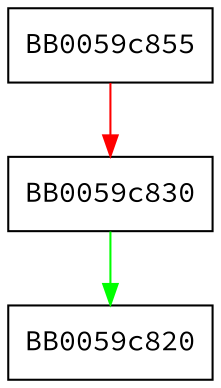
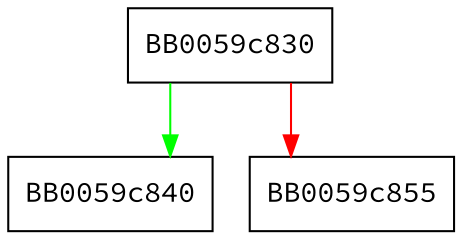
edge "BB0059c855" -> "BB0059c830": reversed
node "BB0059c820": label "BB0059c820" -> "BB0059c840"
